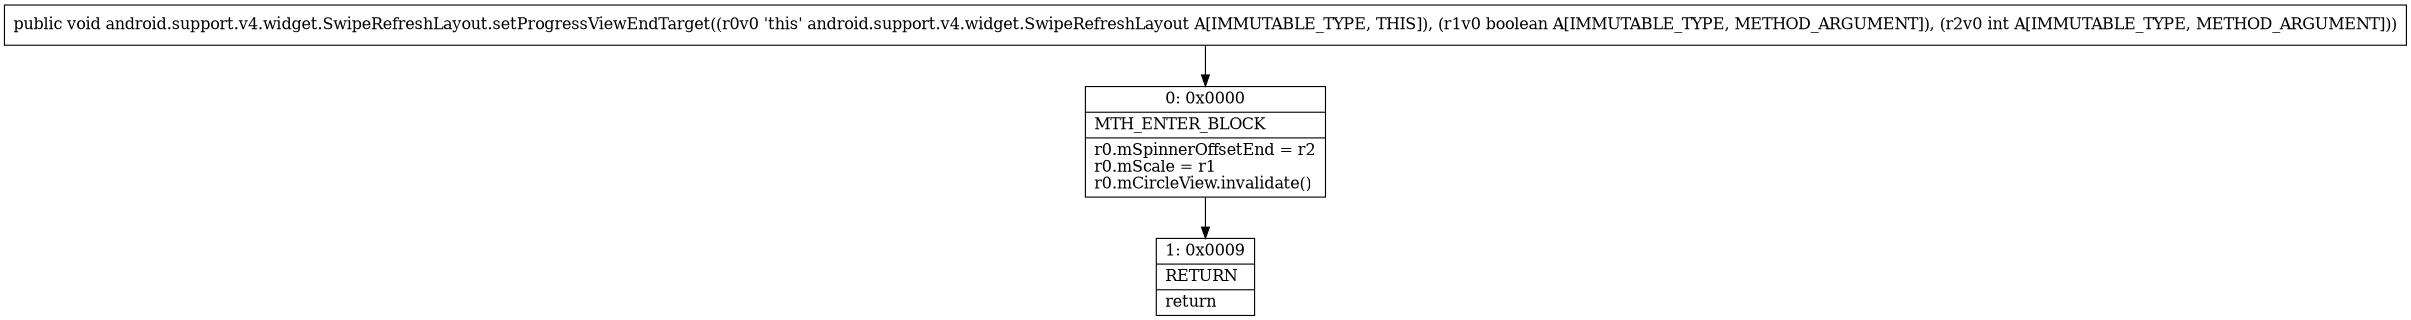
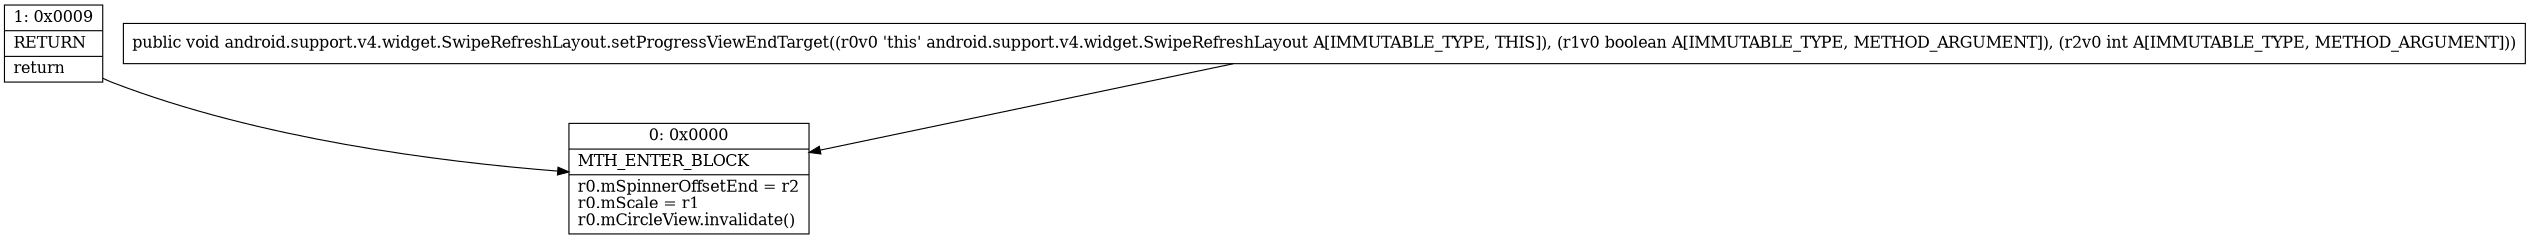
edge "0: 0x0000" -> "1: 0x0009": reversed
